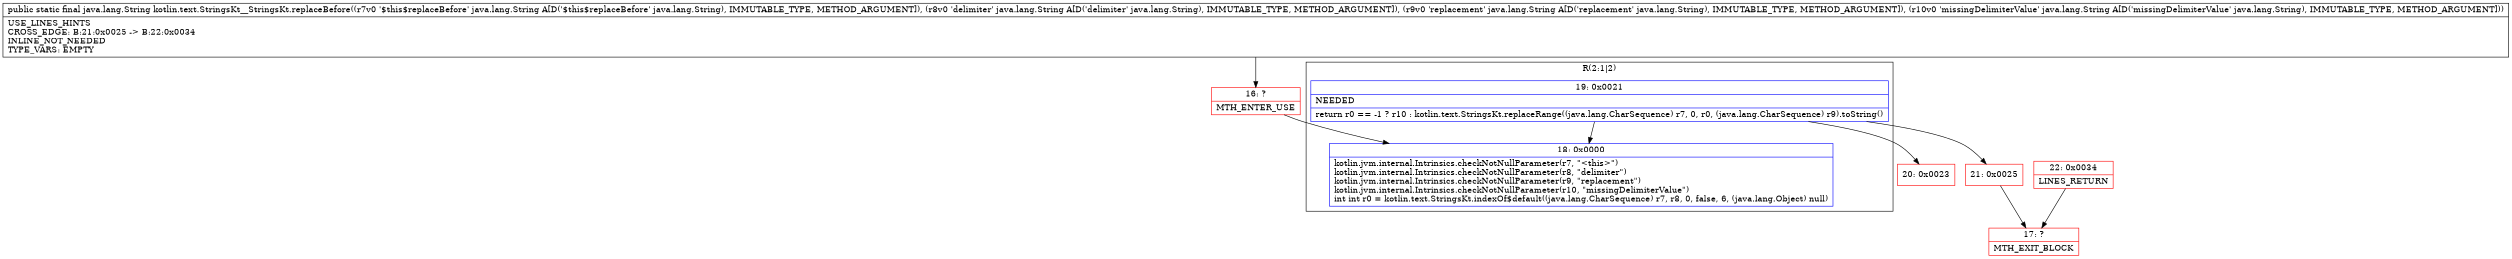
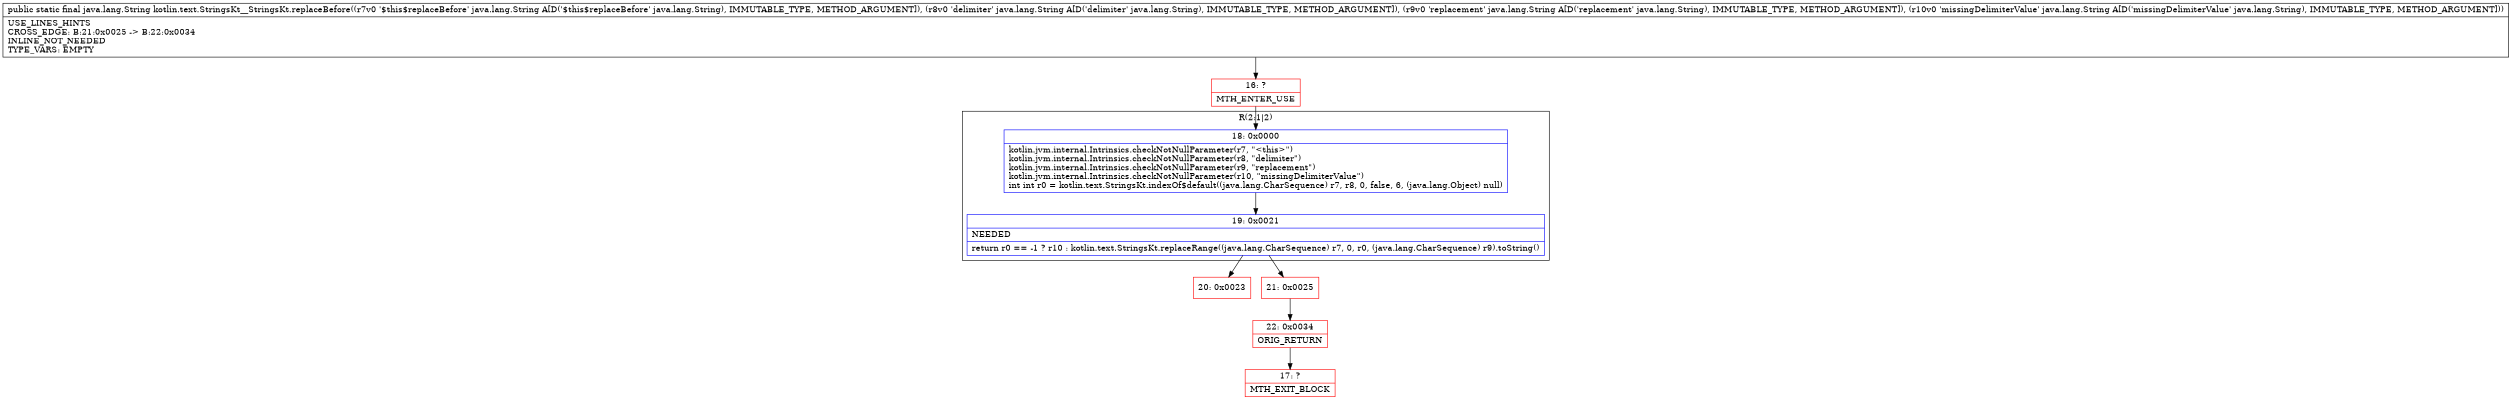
edge "19: 0x0021" -> "18: 0x0000": reversed
node "22: 0x0034": text "LINES_RETURN" -> "ORIG_RETURN"
edge "21: 0x0025" -> "17: ?": now "21: 0x0025" -> "22: 0x0034"
